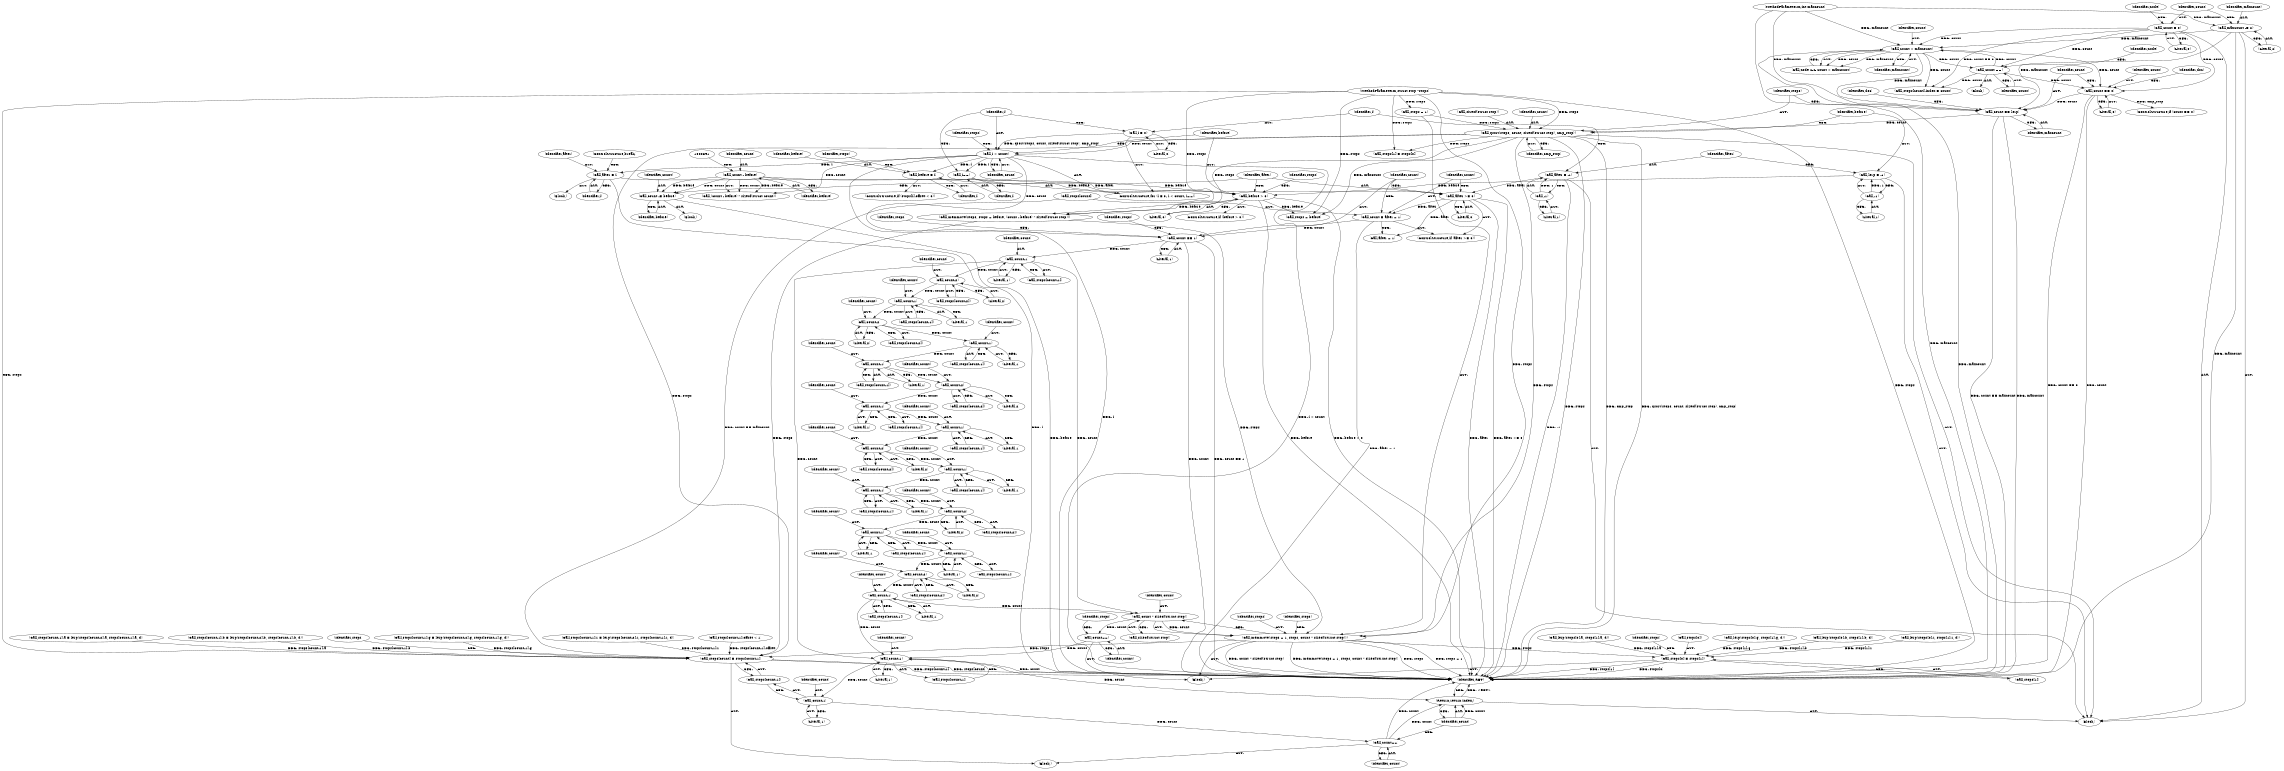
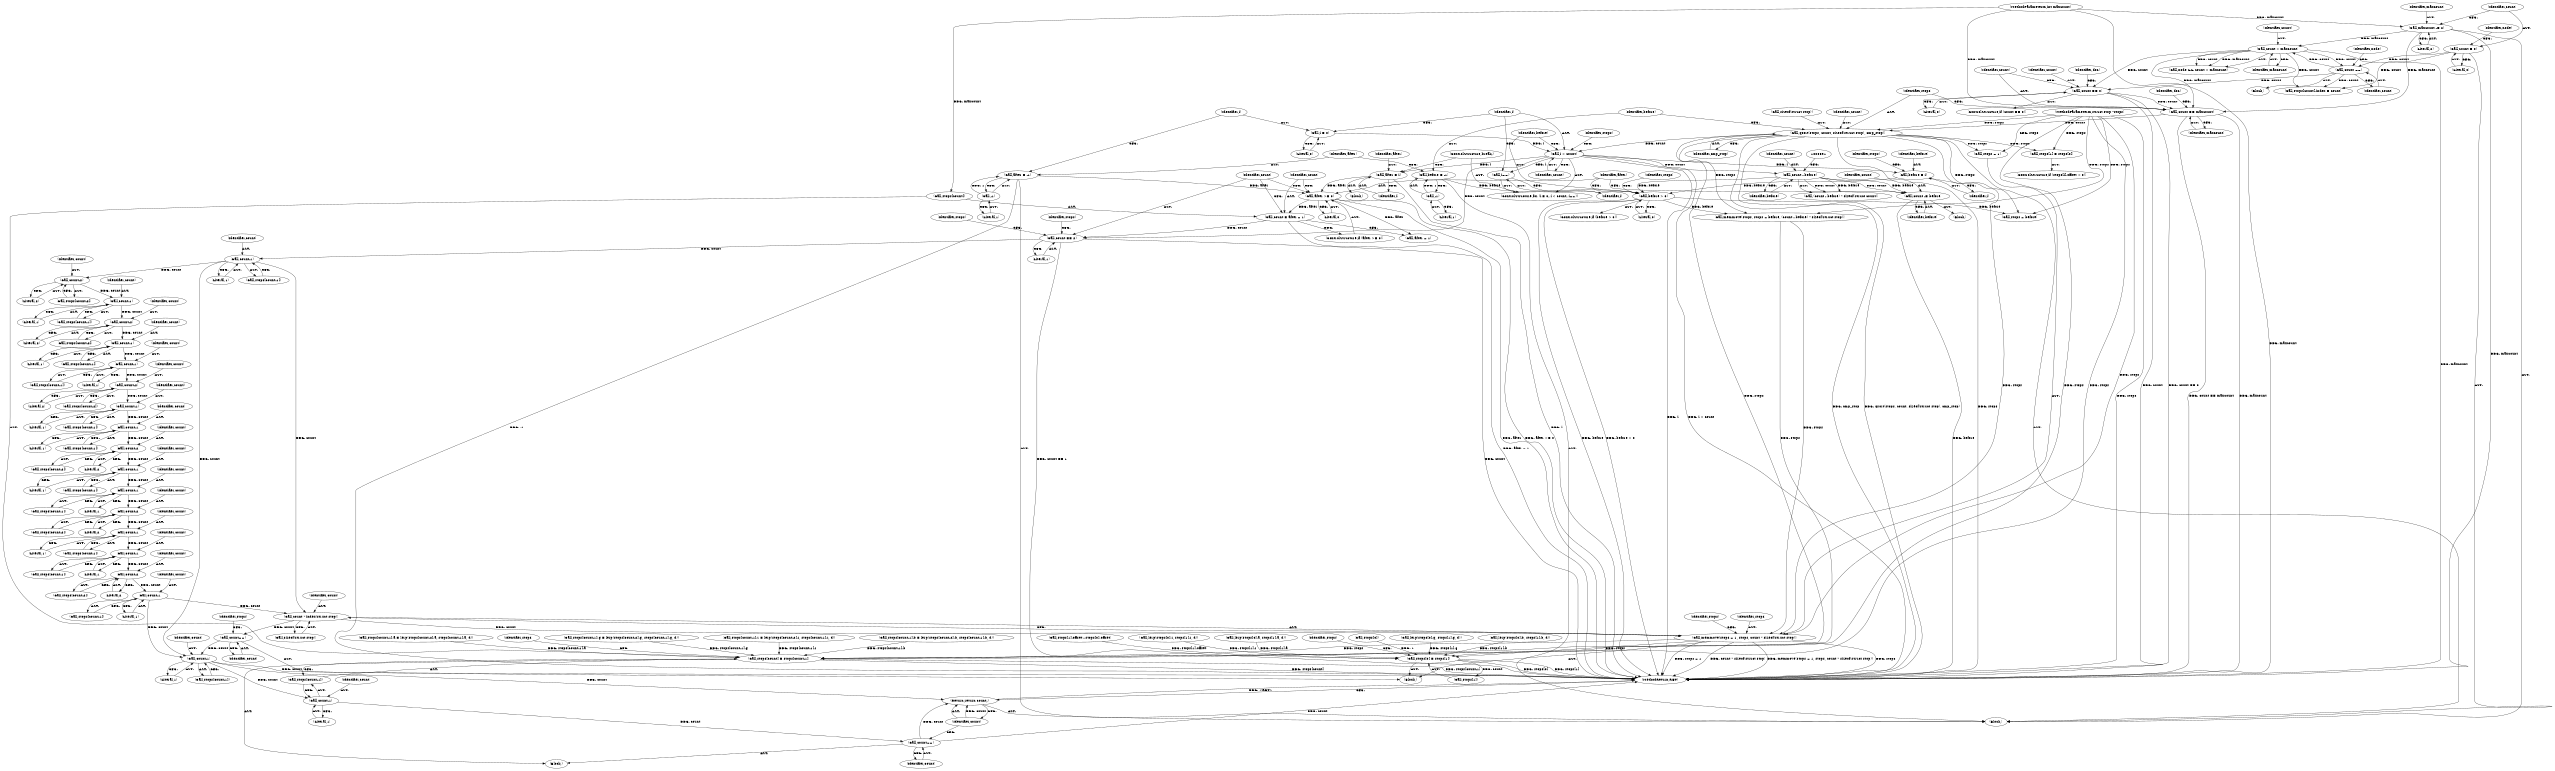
edge "(MethodParameterIn,int maxcount)" -> "(Call,count < maxcount)": now "(MethodParameterIn,int maxcount)" -> "(Call,stops[count])"
edge "(Call,count = 0)" -> "(Call,count < maxcount)": removed, label "DDG: count"
edge "(Call,node && count < maxcount)" -> "(Call,count < maxcount)": removed, label "CFG:"
edge "(Call,count = 0)" -> "(Call,stops[count].index = count)": label "DDG: count == 0" -> "DDG: count"
edge "(Call,count = 0)" -> "(Call,count == 0)": removed, label "DDG: count"
edge "(MethodParameterIn,struct stop *stops)" -> "(Call,stops + 1)": label "DDG: stops" -> "CFG: stops"
edge "(Call,count == 0)" -> "(ControlStructure,if (count == 0))": label "DDG: cmp_stop" -> "AST: "
node "(Call,count == lerp)": label "(Call,count == lerp)" -> "(Call,count == maxcount)"
edge "(Call,stops + 1)" -> "(Call,qsort(stops, count, sizeof(struct stop), cmp_stop))": reversed
edge "(Call,i = 0)" -> "(Call,i < count)": label "DDG: qsort(stops, count, sizeof(struct stop), cmp_stop)" -> "DDG: i"
edge "(Call,i < count)" -> "(Call,(count - before) * sizeof(struct count))": now "(Call,i < count)" -> "(Call,count - before)"
edge "(Call,i = 0)" -> "(ControlStructure,for (i = 0; i < count; i++))": now "(ControlStructure,break;)" -> "(ControlStructure,for (i = 0; i < count; i++))"
edge "(Call,i < count)" -> "(Call,i++)": label "DDG: i" -> "CFG: i"
edge "(Call,qsort(stops, count, sizeof(struct stop), cmp_stop))" -> "(Call,stops + before)": label "DDG: maxcount" -> "DDG: stops"
node "(Call,lerp = -1)": label "(Call,lerp = -1)" -> "(Call,before = -1)"
edge "(Call,before = i)" -> "(ControlStructure,if (stops[i].offset < 0))": now "(Call,stops[1] = stops[0])" -> "(ControlStructure,if (stops[i].offset < 0))"
edge "(Call,after >= 0)" -> "(ControlStructure,if (after >= 0))": reversed
edge "(Call,count = after + 1)" -> "(ControlStructure,if (after >= 0))": label "AST: " -> "DDG: "
node "(Call,count == 1)": label "(Call,count == 1)" -> "(Call,count == 2)"
edge "(MethodParameterIn,struct stop *stops)" -> "(Call,stops[count] = stops[count-1])": label "CFG: stops" -> "DDG: stops"
edge "(Call,stops[count])" -> "(Call,stops[count] = stops[count-1])": label "DDG: count == maxcount" -> "AST: "
edge "(MethodParameterIn,struct stop *stops)" -> "(Call,stops[0] = stops[1])": added, label "DDG: stops"
node "(Call,count * sizeof(struct stop))": label "(Call,count * sizeof(struct stop))" -> "(Call,count * index(struct stop))"
node "(Call,stops[count-1].offset < 1)": removed
node "(Call,stops[1].offset - stops[0].offset)": added
edge "(Call,stops[0])" -> "(Call,stops[0] = stops[1])": label "AST: " -> "DDG: 1"
edge "(Call,stops[0] = stops[1])" -> "(Call,stops[1])": label "CFG: " -> "DDG: count"
node "(Identifier,RET)": label "(Identifier,RET)" -> "(MethodReturn,RET)"
node "(Return,return index;)": label "(Return,return index;)" -> "(Return,return count;)"
